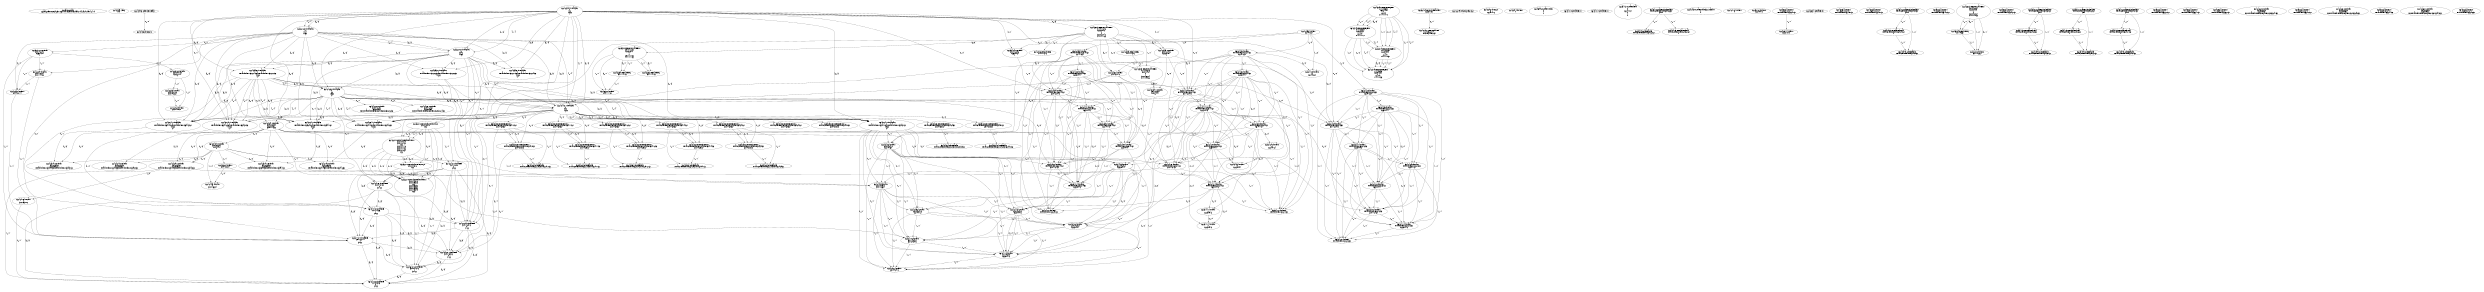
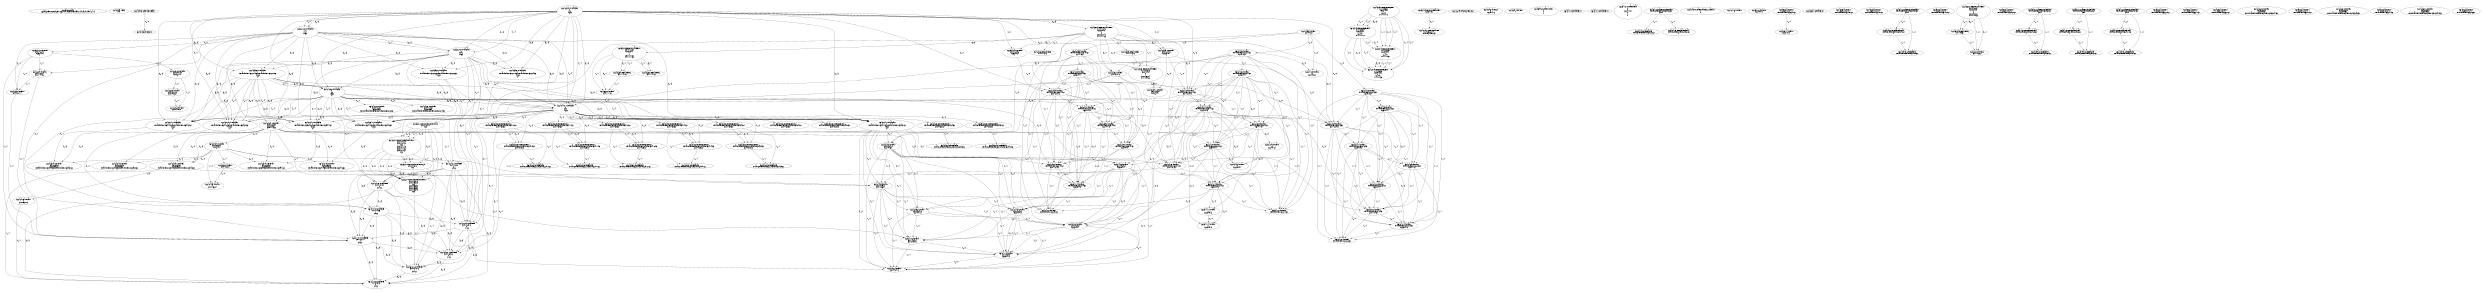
edge "268464425.lstrcatW retval_lstrlenW_32849_32 268497860" -> "268464439.lstrcatW retval_lstrlenW_32849_32 3221762048": removed, label "(1-->1)"
edge "268464433.lstrcatW retval_lstrlenW_32848_32 268500944" -> "268464439.lstrcatW retval_lstrlenW_32848_32 3221762048": now "268464447.lstrcatW retval_lstrlenW_32849_32 268500948" -> "268464439.lstrcatW retval_lstrlenW_32848_32 3221762048"
edge "268464726.VirtualFree 3221778432 0 32768" -> "268467629.VirtualFree 3221762048 0 32768": now "268464726.VirtualFree 3221778432 0 32768" -> "268464767.lstrlenW 3221798912"
